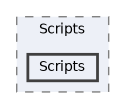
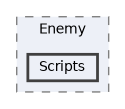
cluster "Scripts": label "Scripts" -> "Enemy"
